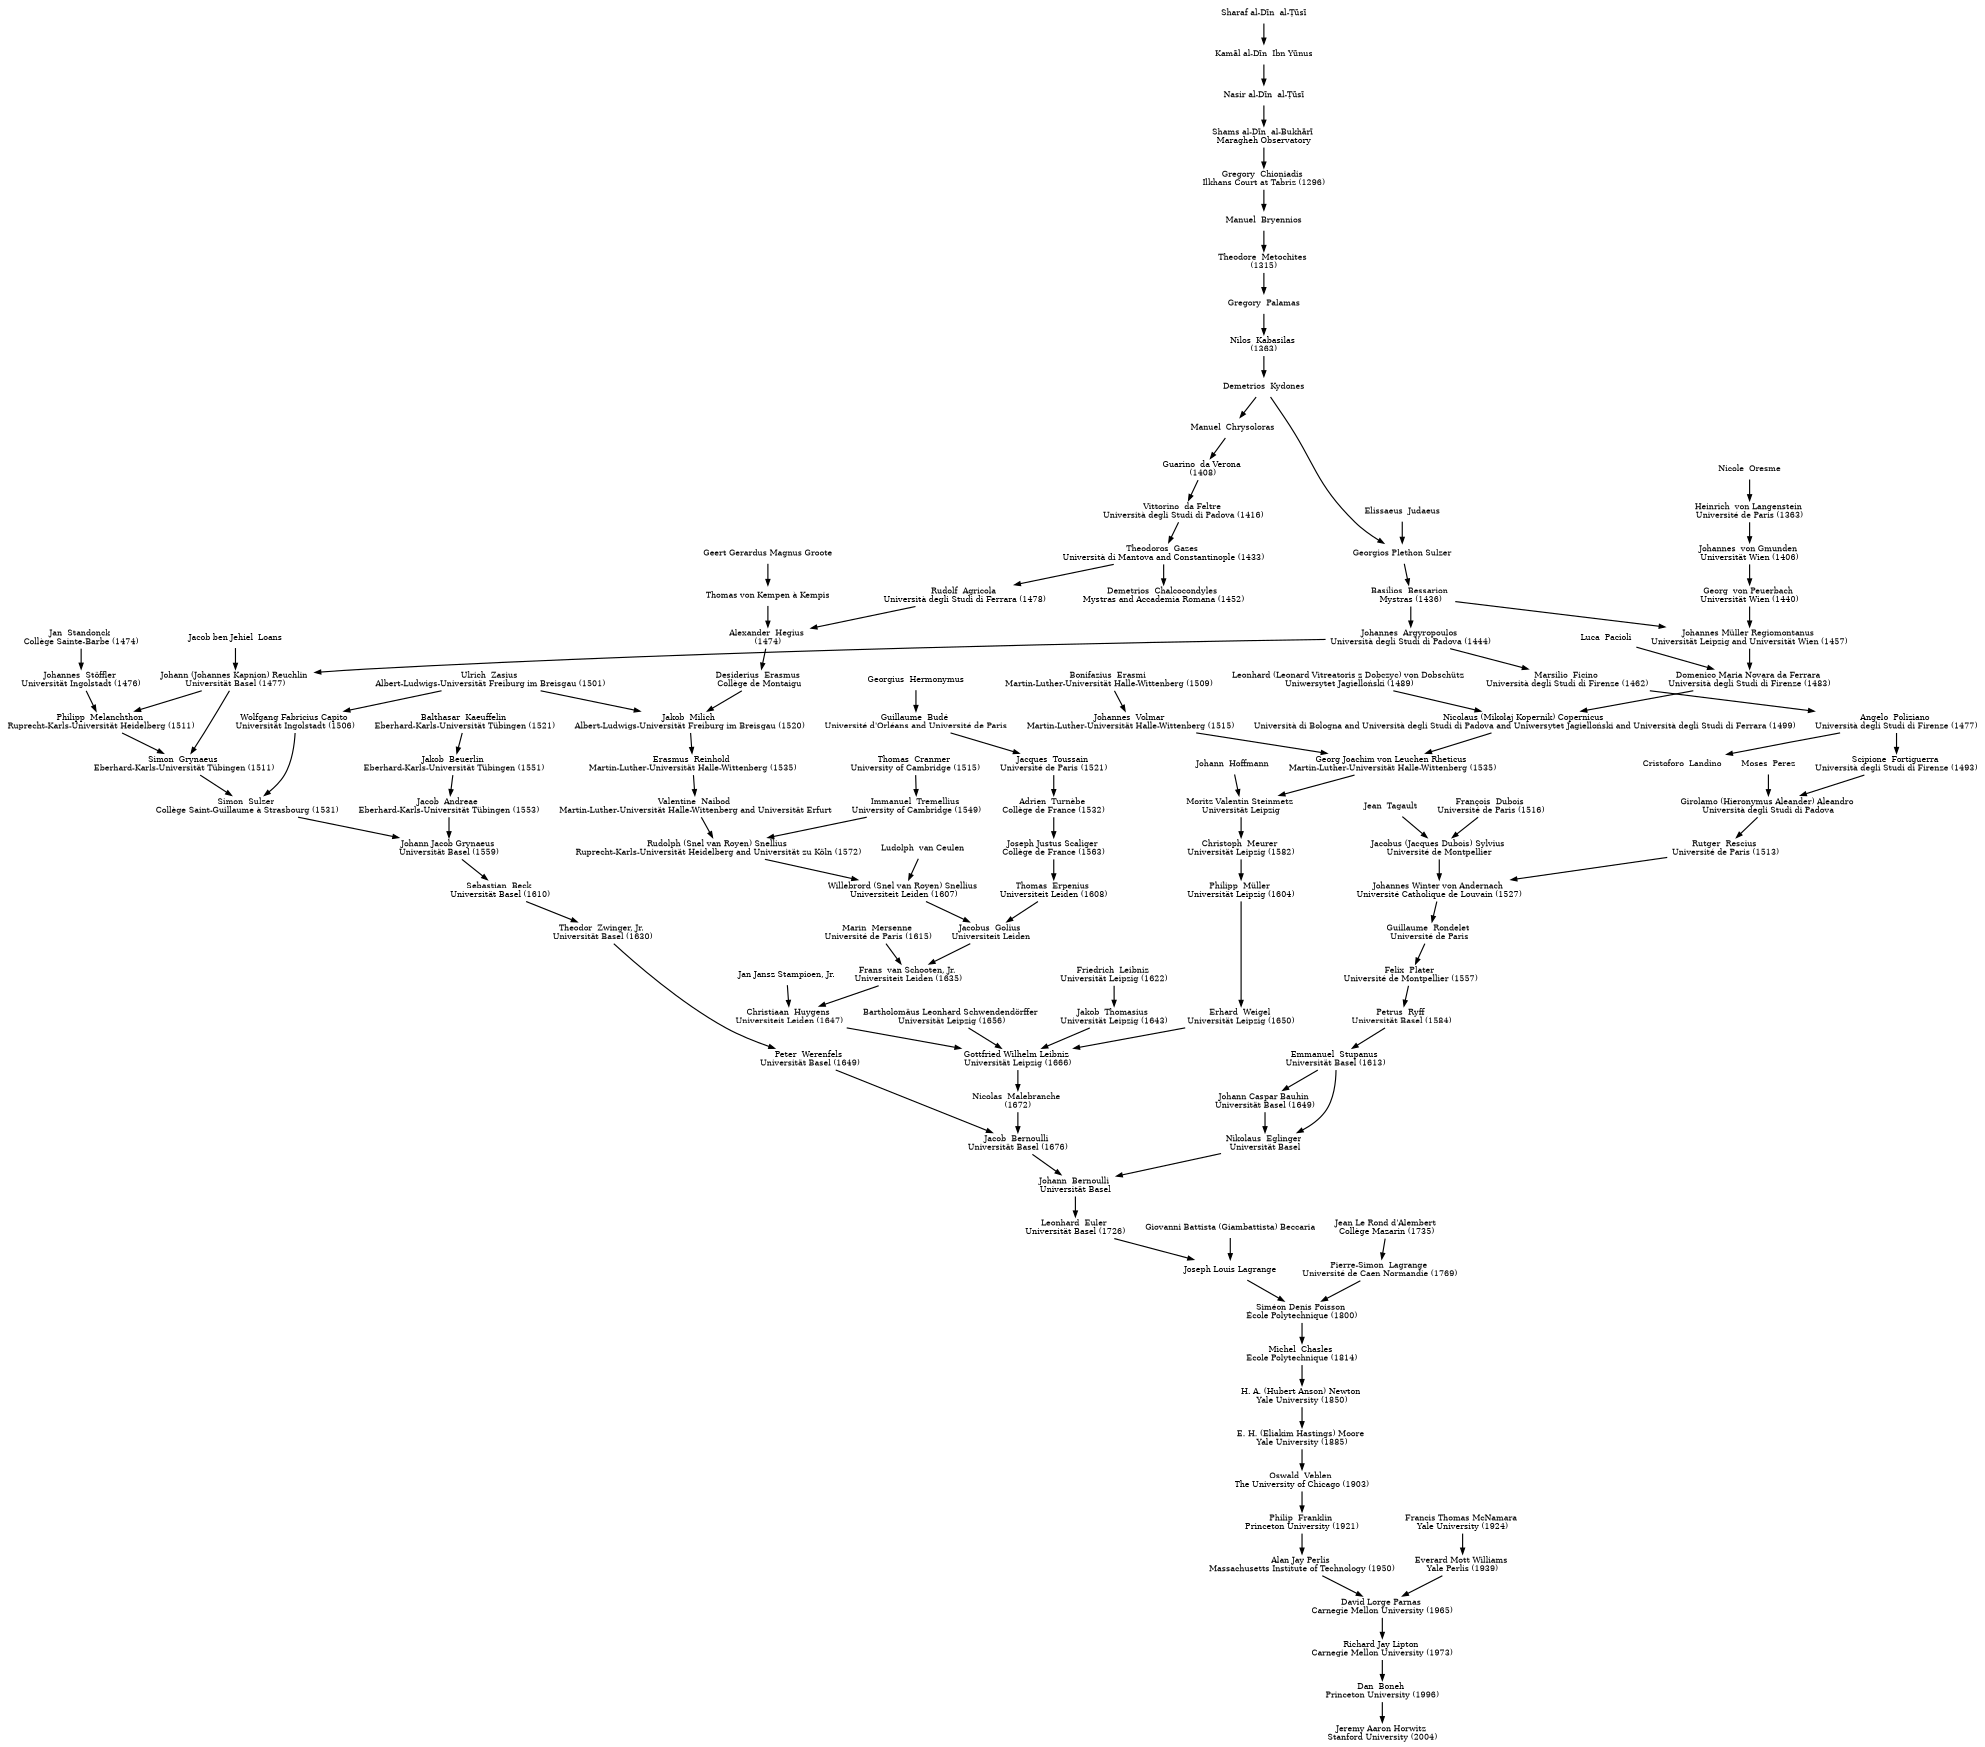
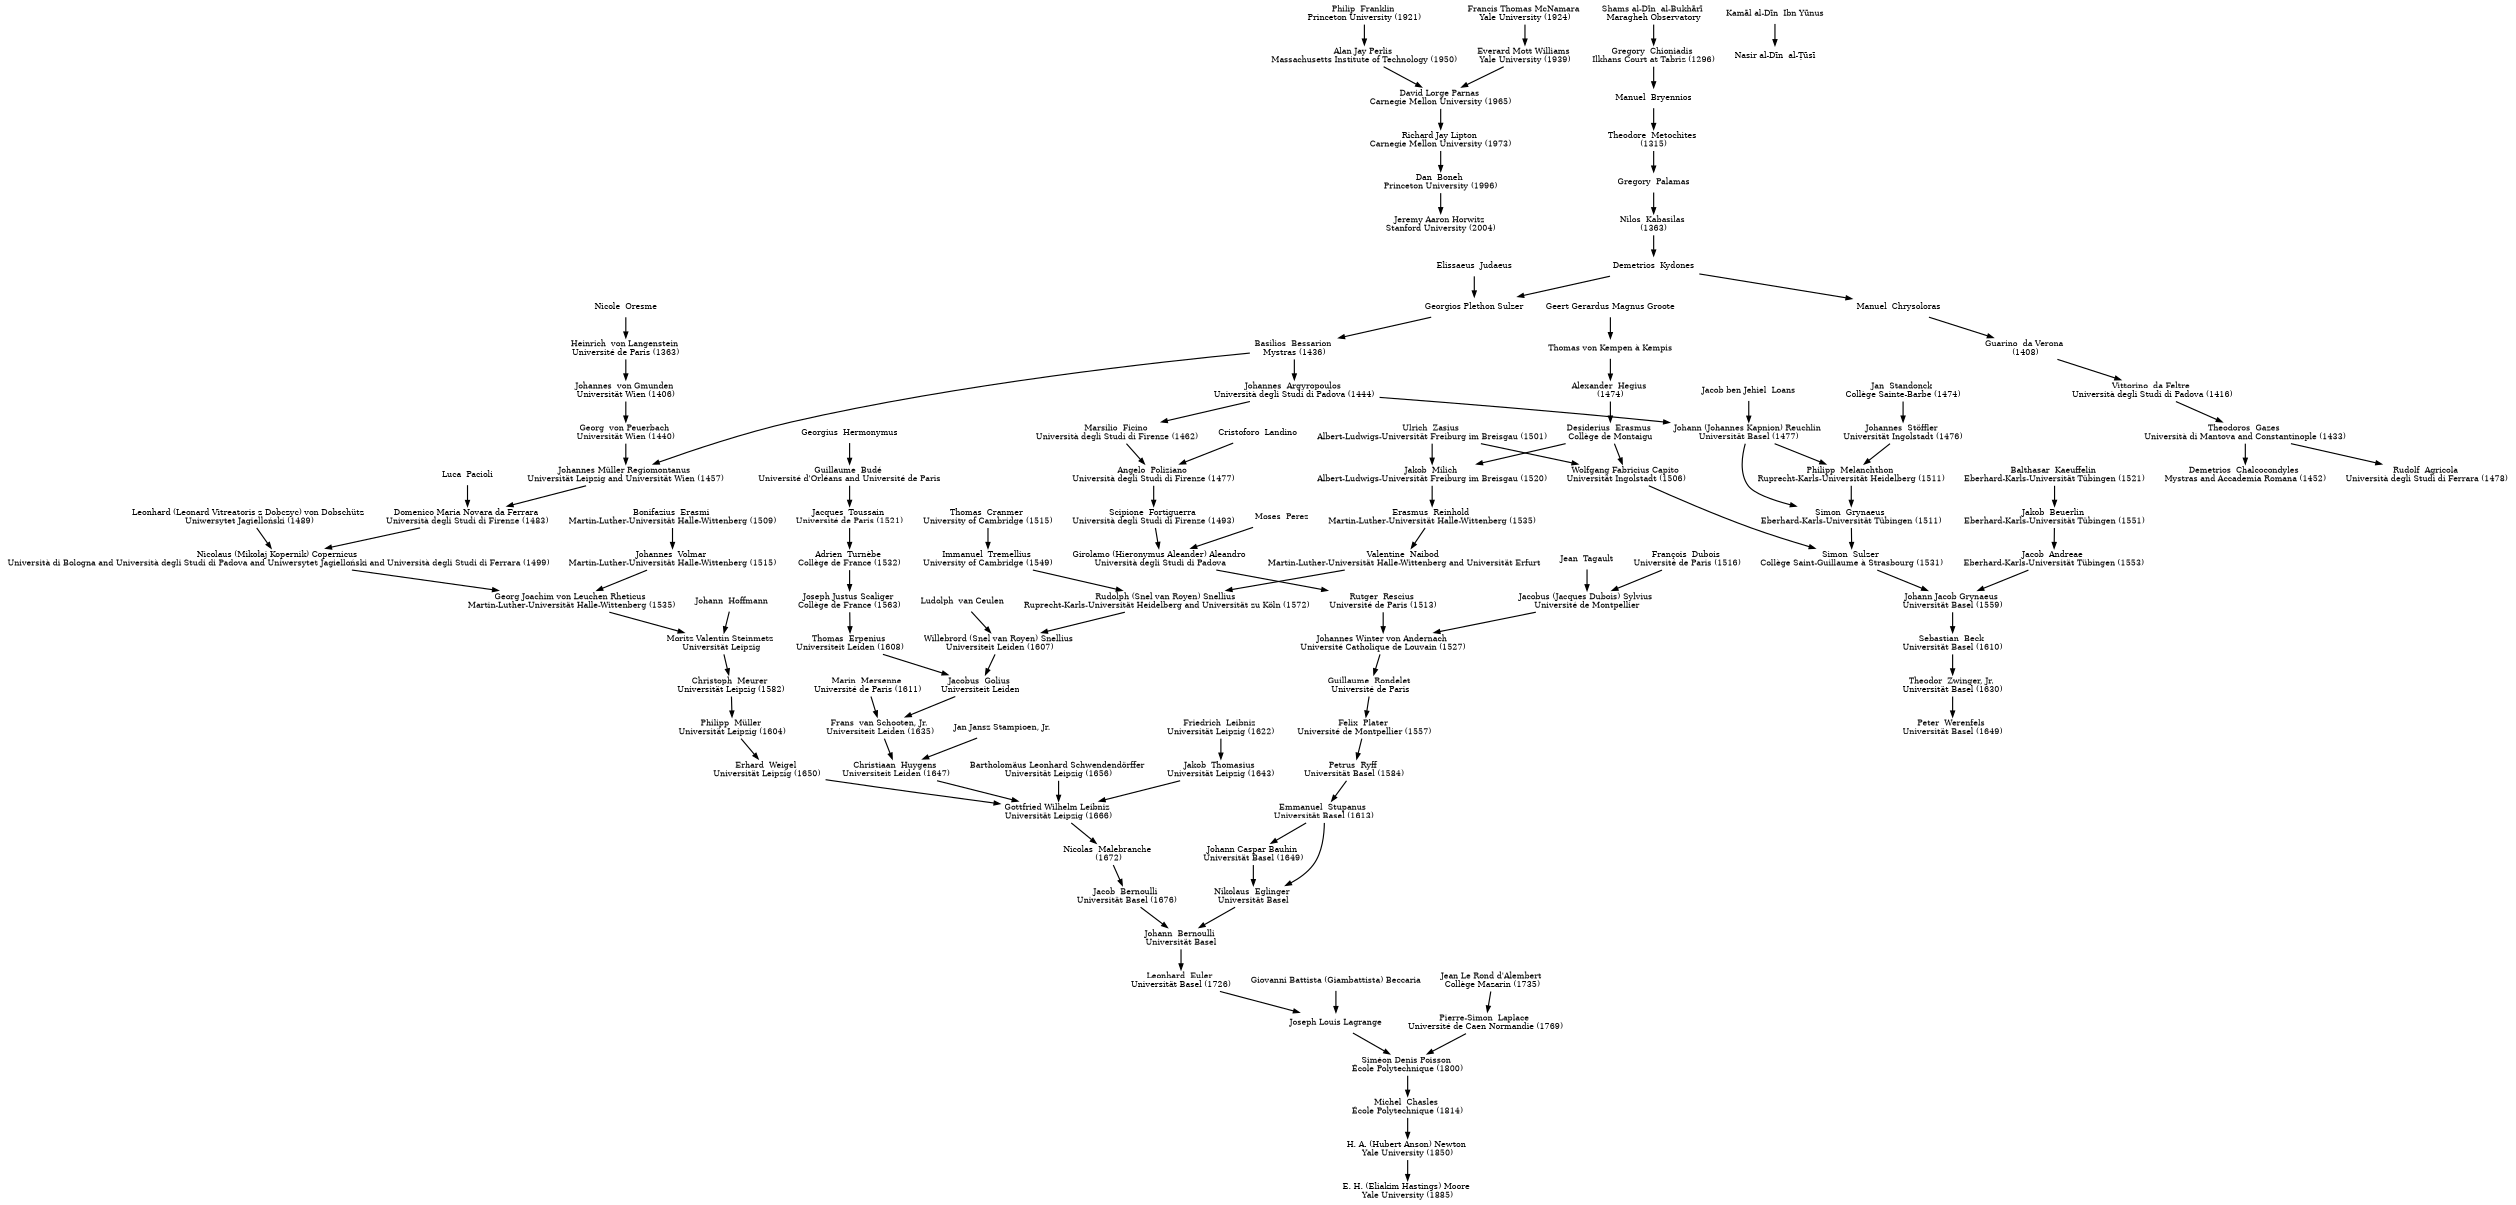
node "Sharaf al-Dīn  al-Ṭūsī": removed
edge "Nasir al-Dīn  al-Ṭūsī" -> "Shams al‐Dīn  al‐Bukhārī Maragheh Observatory": removed
edge "Desiderius  Erasmus Collège de Montaigu" -> "Wolfgang Fabricius Capito Universität Ingolstadt (1506)": added
edge "Rudolf  Agricola Università degli Studi di Ferrara (1478)" -> "Alexander  Hegius (1474)": removed
edge "Angelo  Poliziano Università degli Studi di Firenze (1477)" -> "Cristoforo  Landino": reversed
node "Marin  Mersenne Université de Paris (1615)": label "Marin  Mersenne Université de Paris (1615)" -> "Marin  Mersenne Université de Paris (1611)"
edge "Peter  Werenfels Universität Basel (1649)" -> "Jacob  Bernoulli Universität Basel (1676)": removed
node "Pierre-Simon  Lagrange Université de Caen Normandie (1769)": label "Pierre-Simon  Lagrange Université de Caen Normandie (1769)" -> "Pierre-Simon  Laplace Université de Caen Normandie (1769)"
node "Oswald  Veblen The University of Chicago (1903)": removed
node "Everard Mott Williams Yale Perlis (1939)": label "Everard Mott Williams Yale Perlis (1939)" -> "Everard Mott Williams Yale University (1939)"
